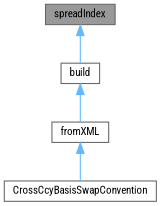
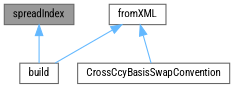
edge "fromXML" -> "build": reversed
